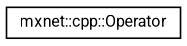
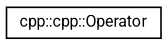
node "mxnet::cpp::Operator": label "mxnet::cpp::Operator" -> "cpp::cpp::Operator"
